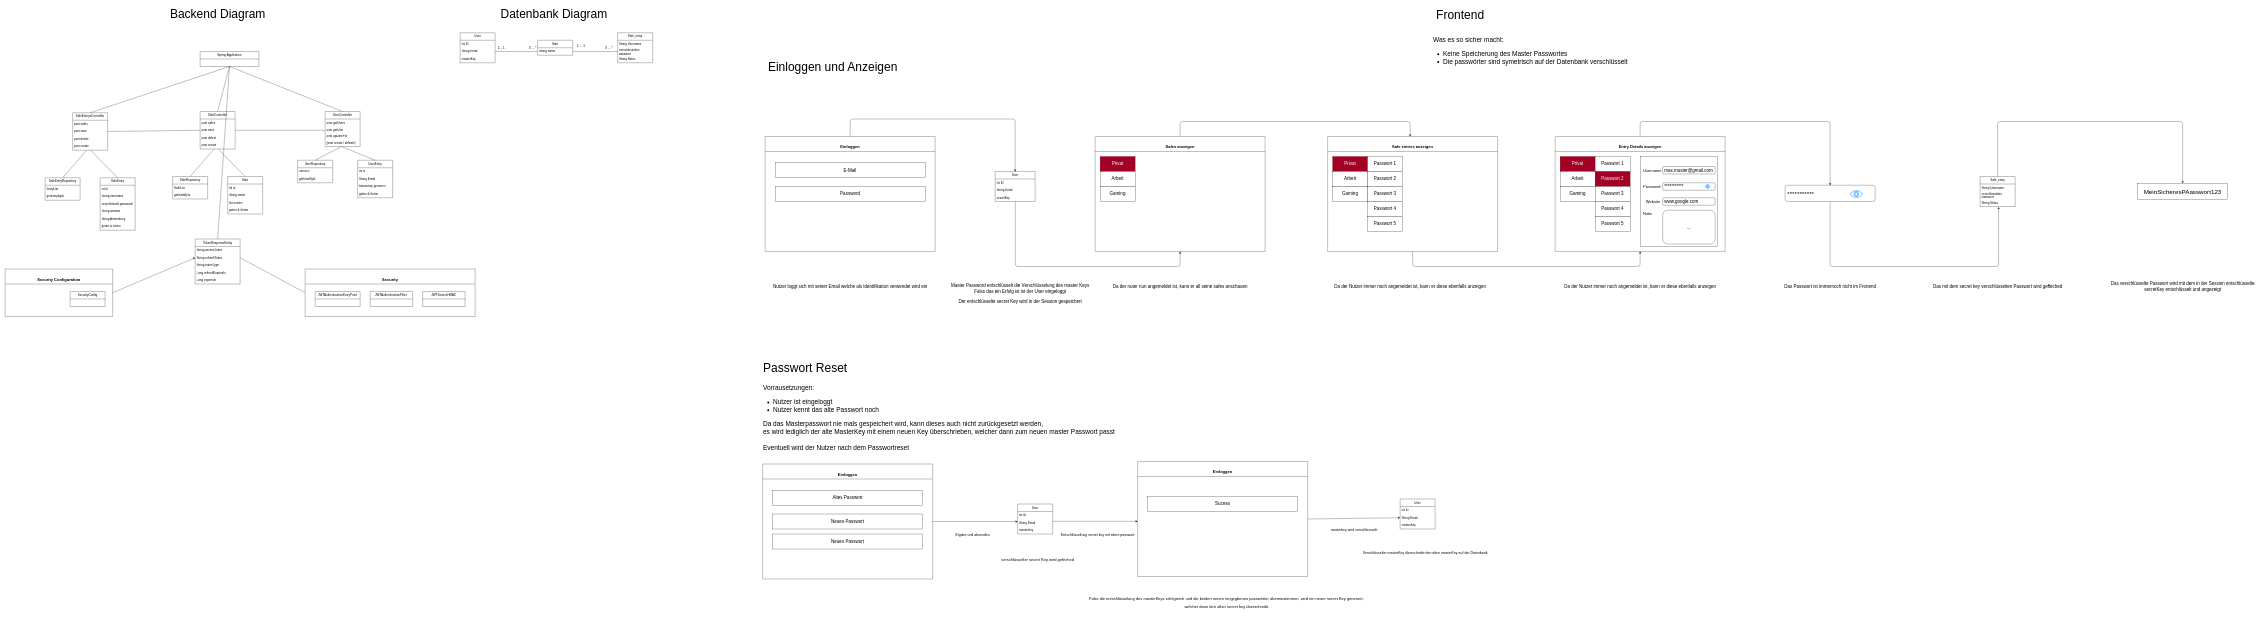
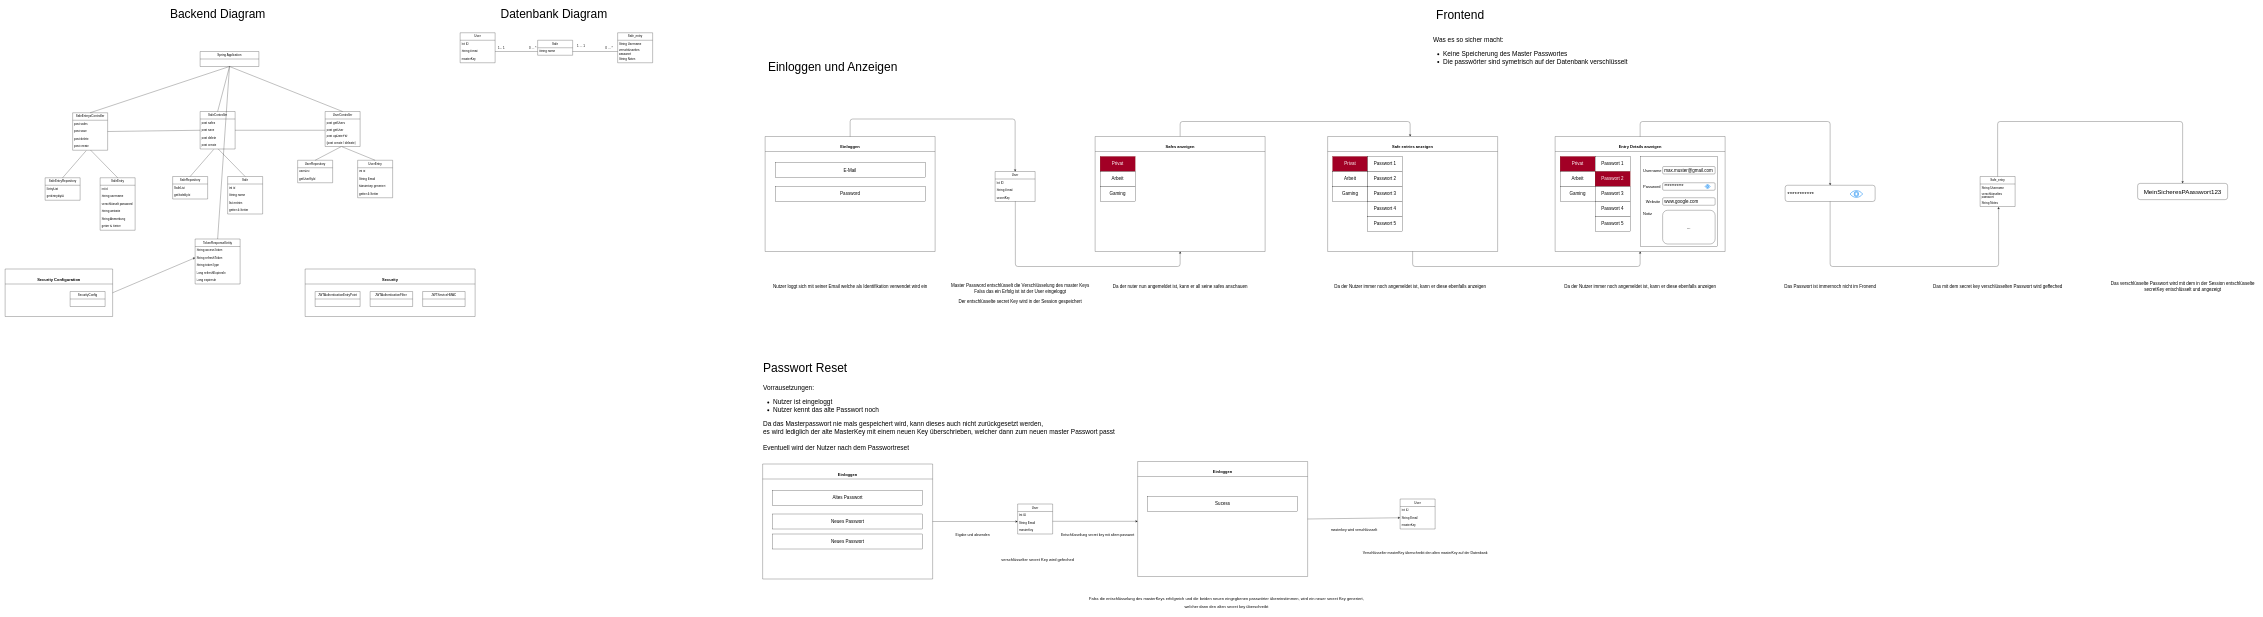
node "MeinSicheresPAasswort123": shape rectangle -> rounded rectangle
edge "String refreshToken" -- "Security": removed
